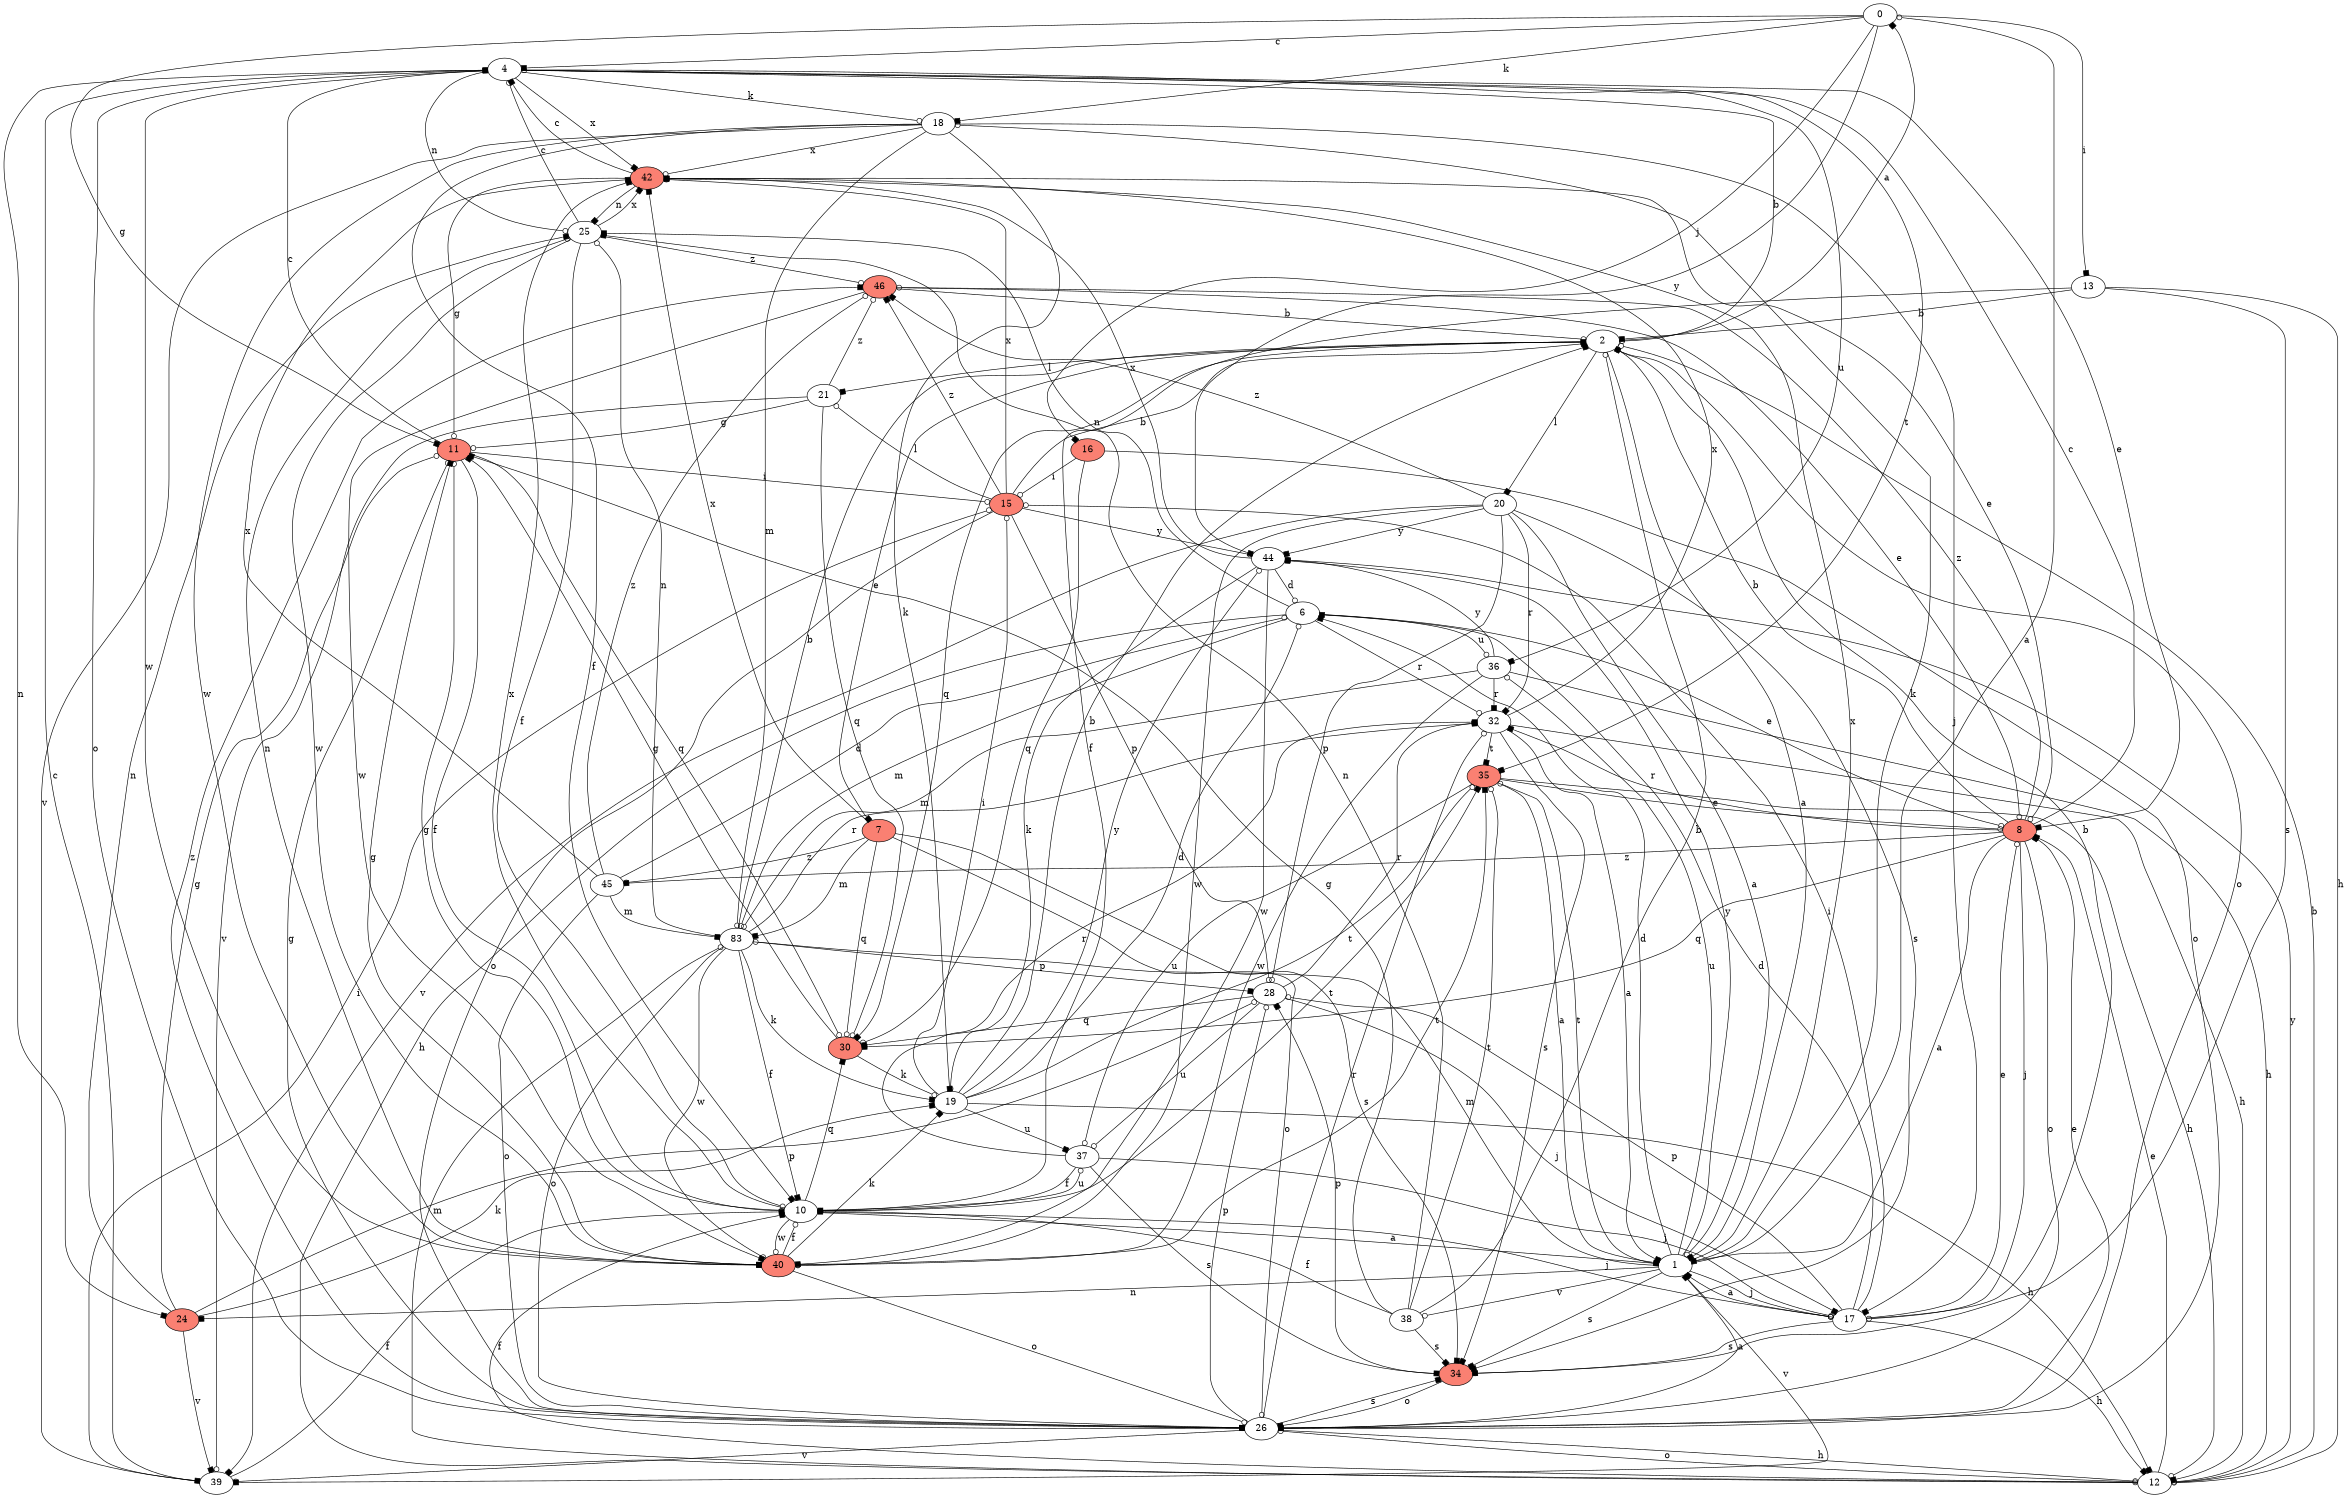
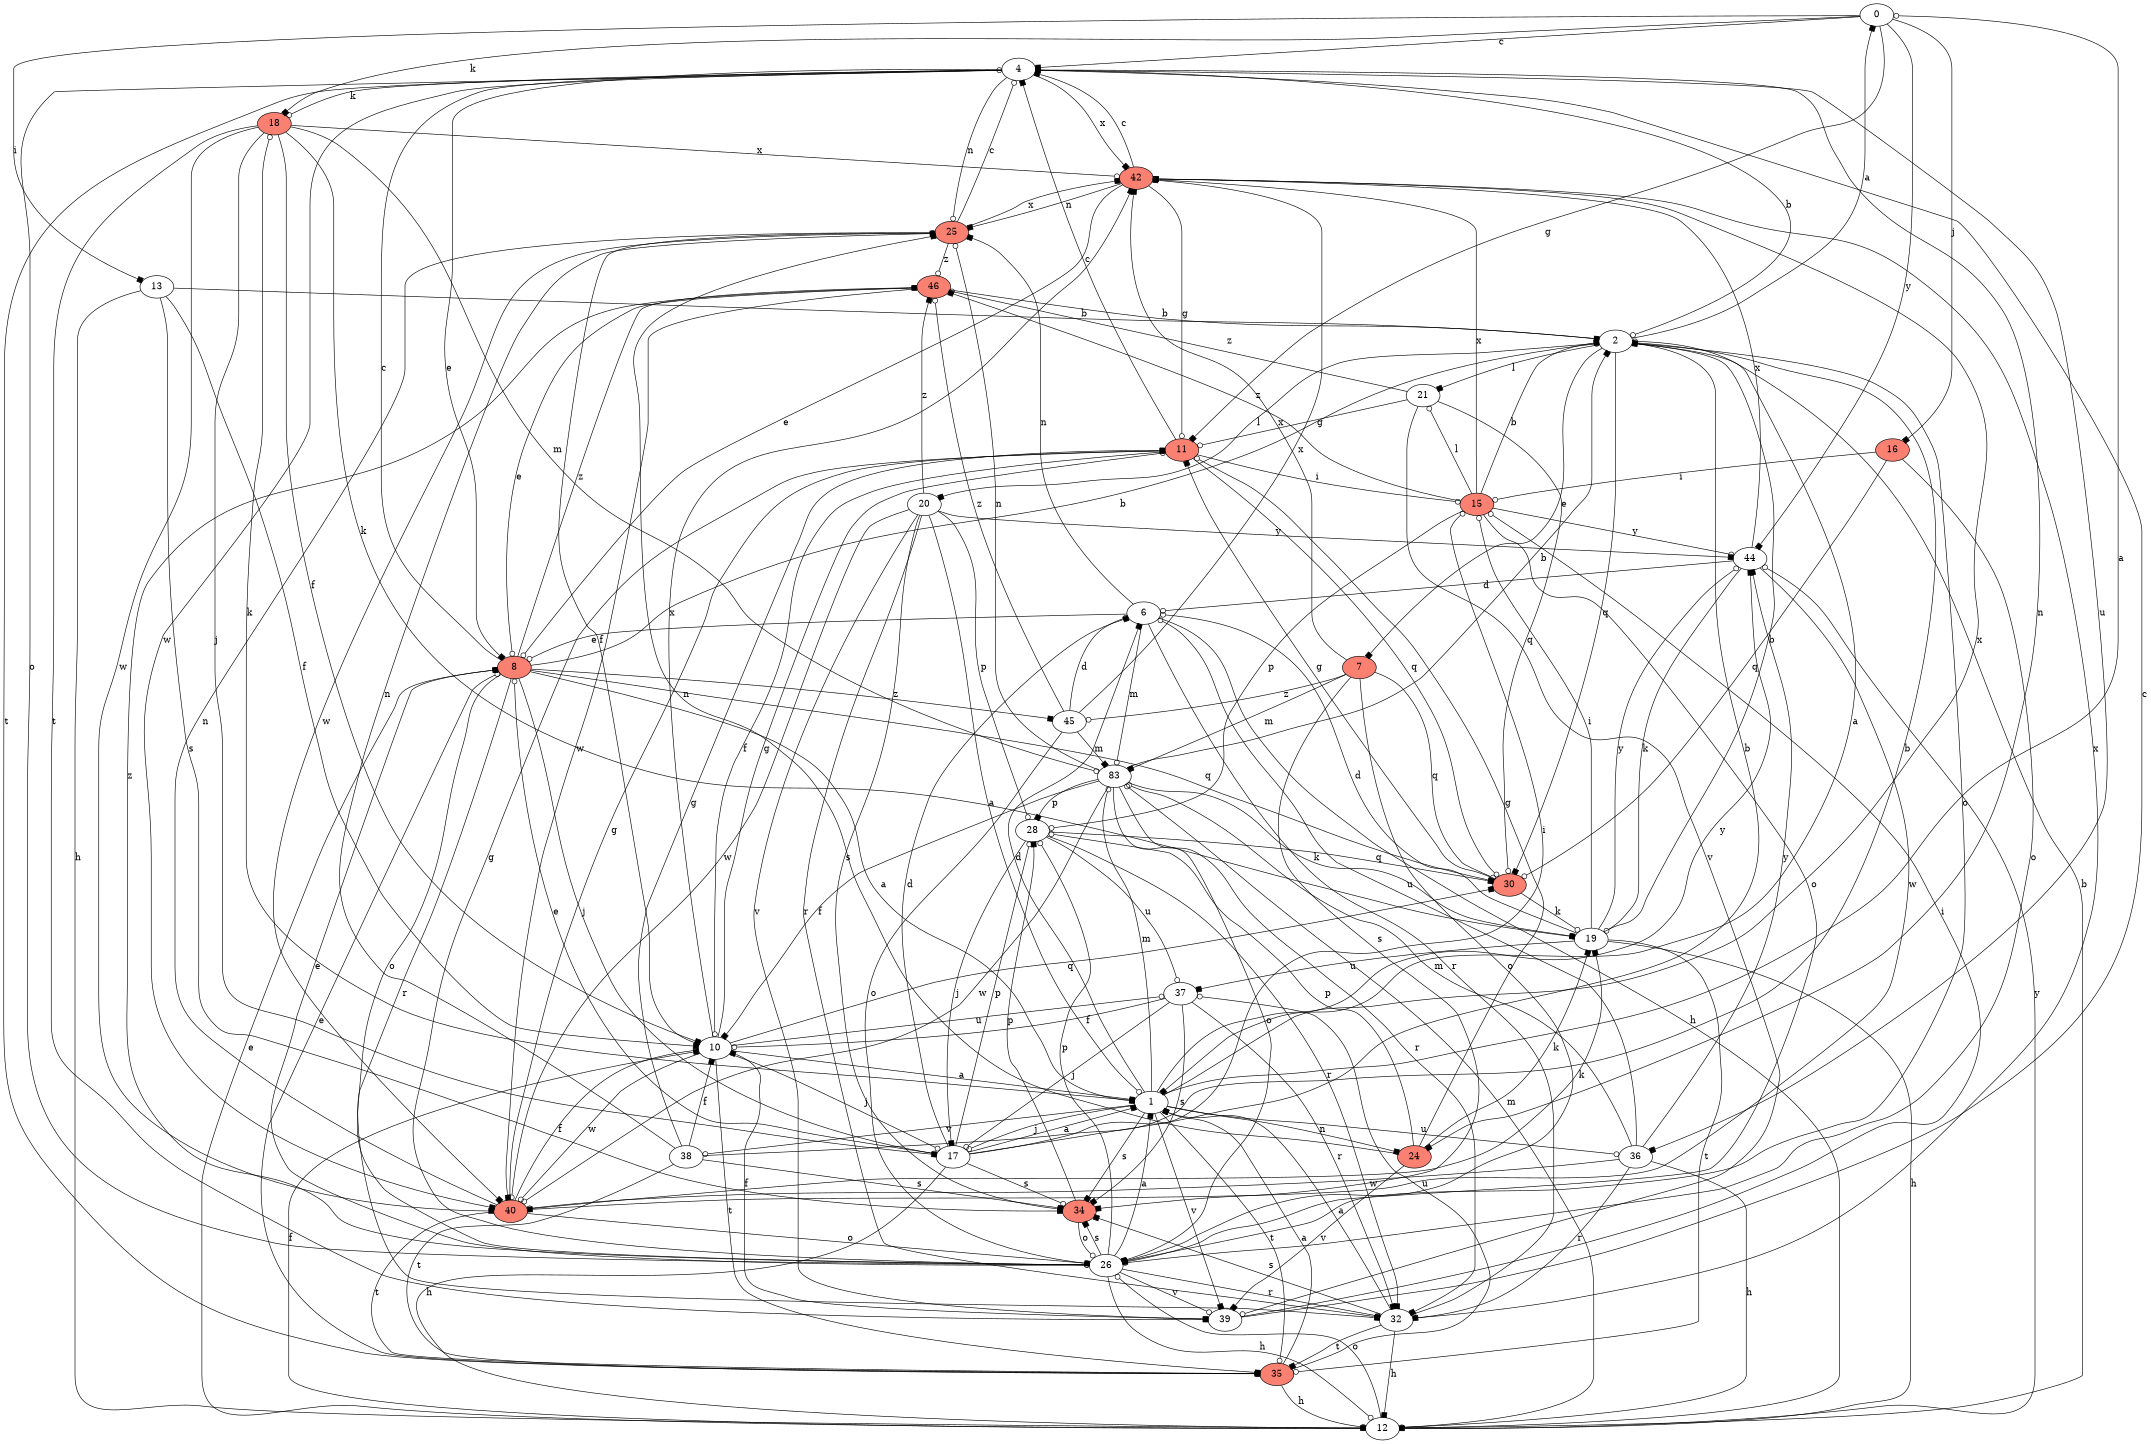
node "18": fillcolor white -> salmon
node "25": fillcolor white -> salmon
edge "6" -> "36": reversed
edge "18" -> "39": label "v" -> "t"
edge "34" -> "26": arrowhead box -> odot
